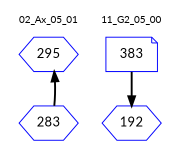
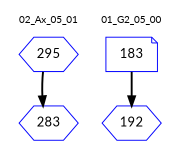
cluster "11_G2_05_00": label "11_G2_05_00" -> "01_G2_05_00"
node "383": label "383" -> "183"
edge "283" -> "295": reversed
